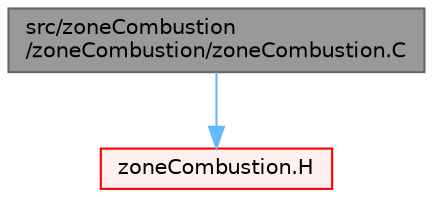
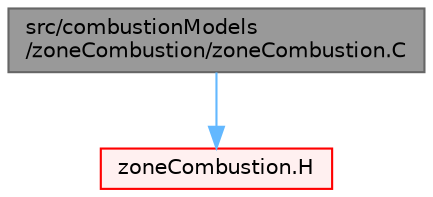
node "src/zoneCombustion /zoneCombustion/zoneCombustion.C": label "src/zoneCombustion /zoneCombustion/zoneCombustion.C" -> "src/combustionModels /zoneCombustion/zoneCombustion.C"
